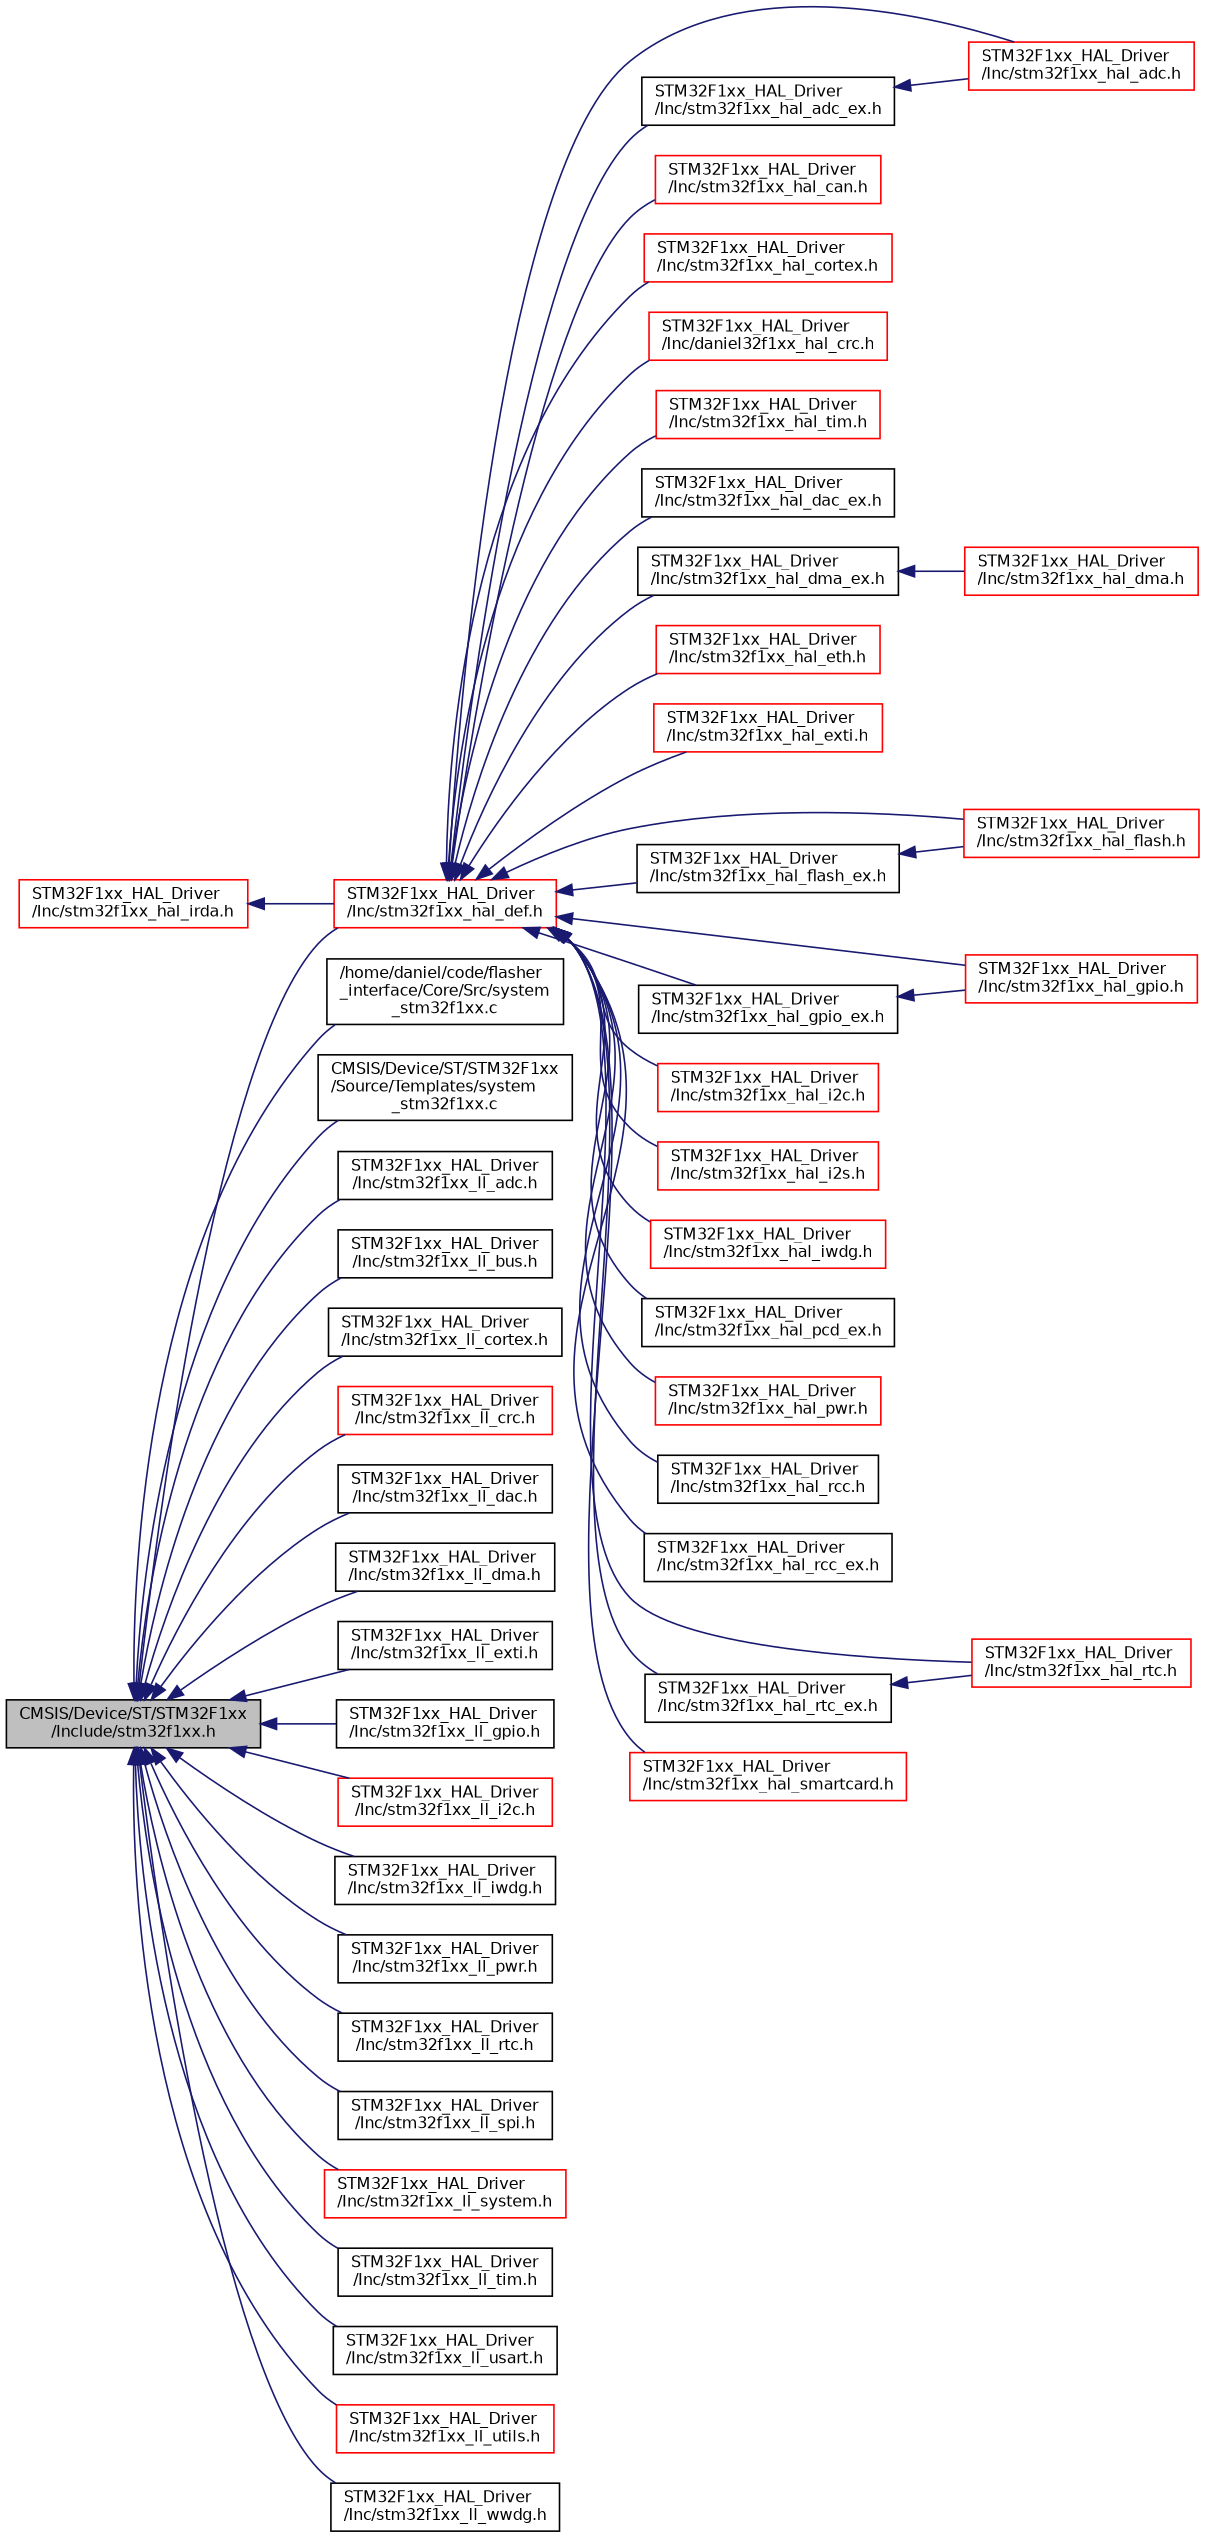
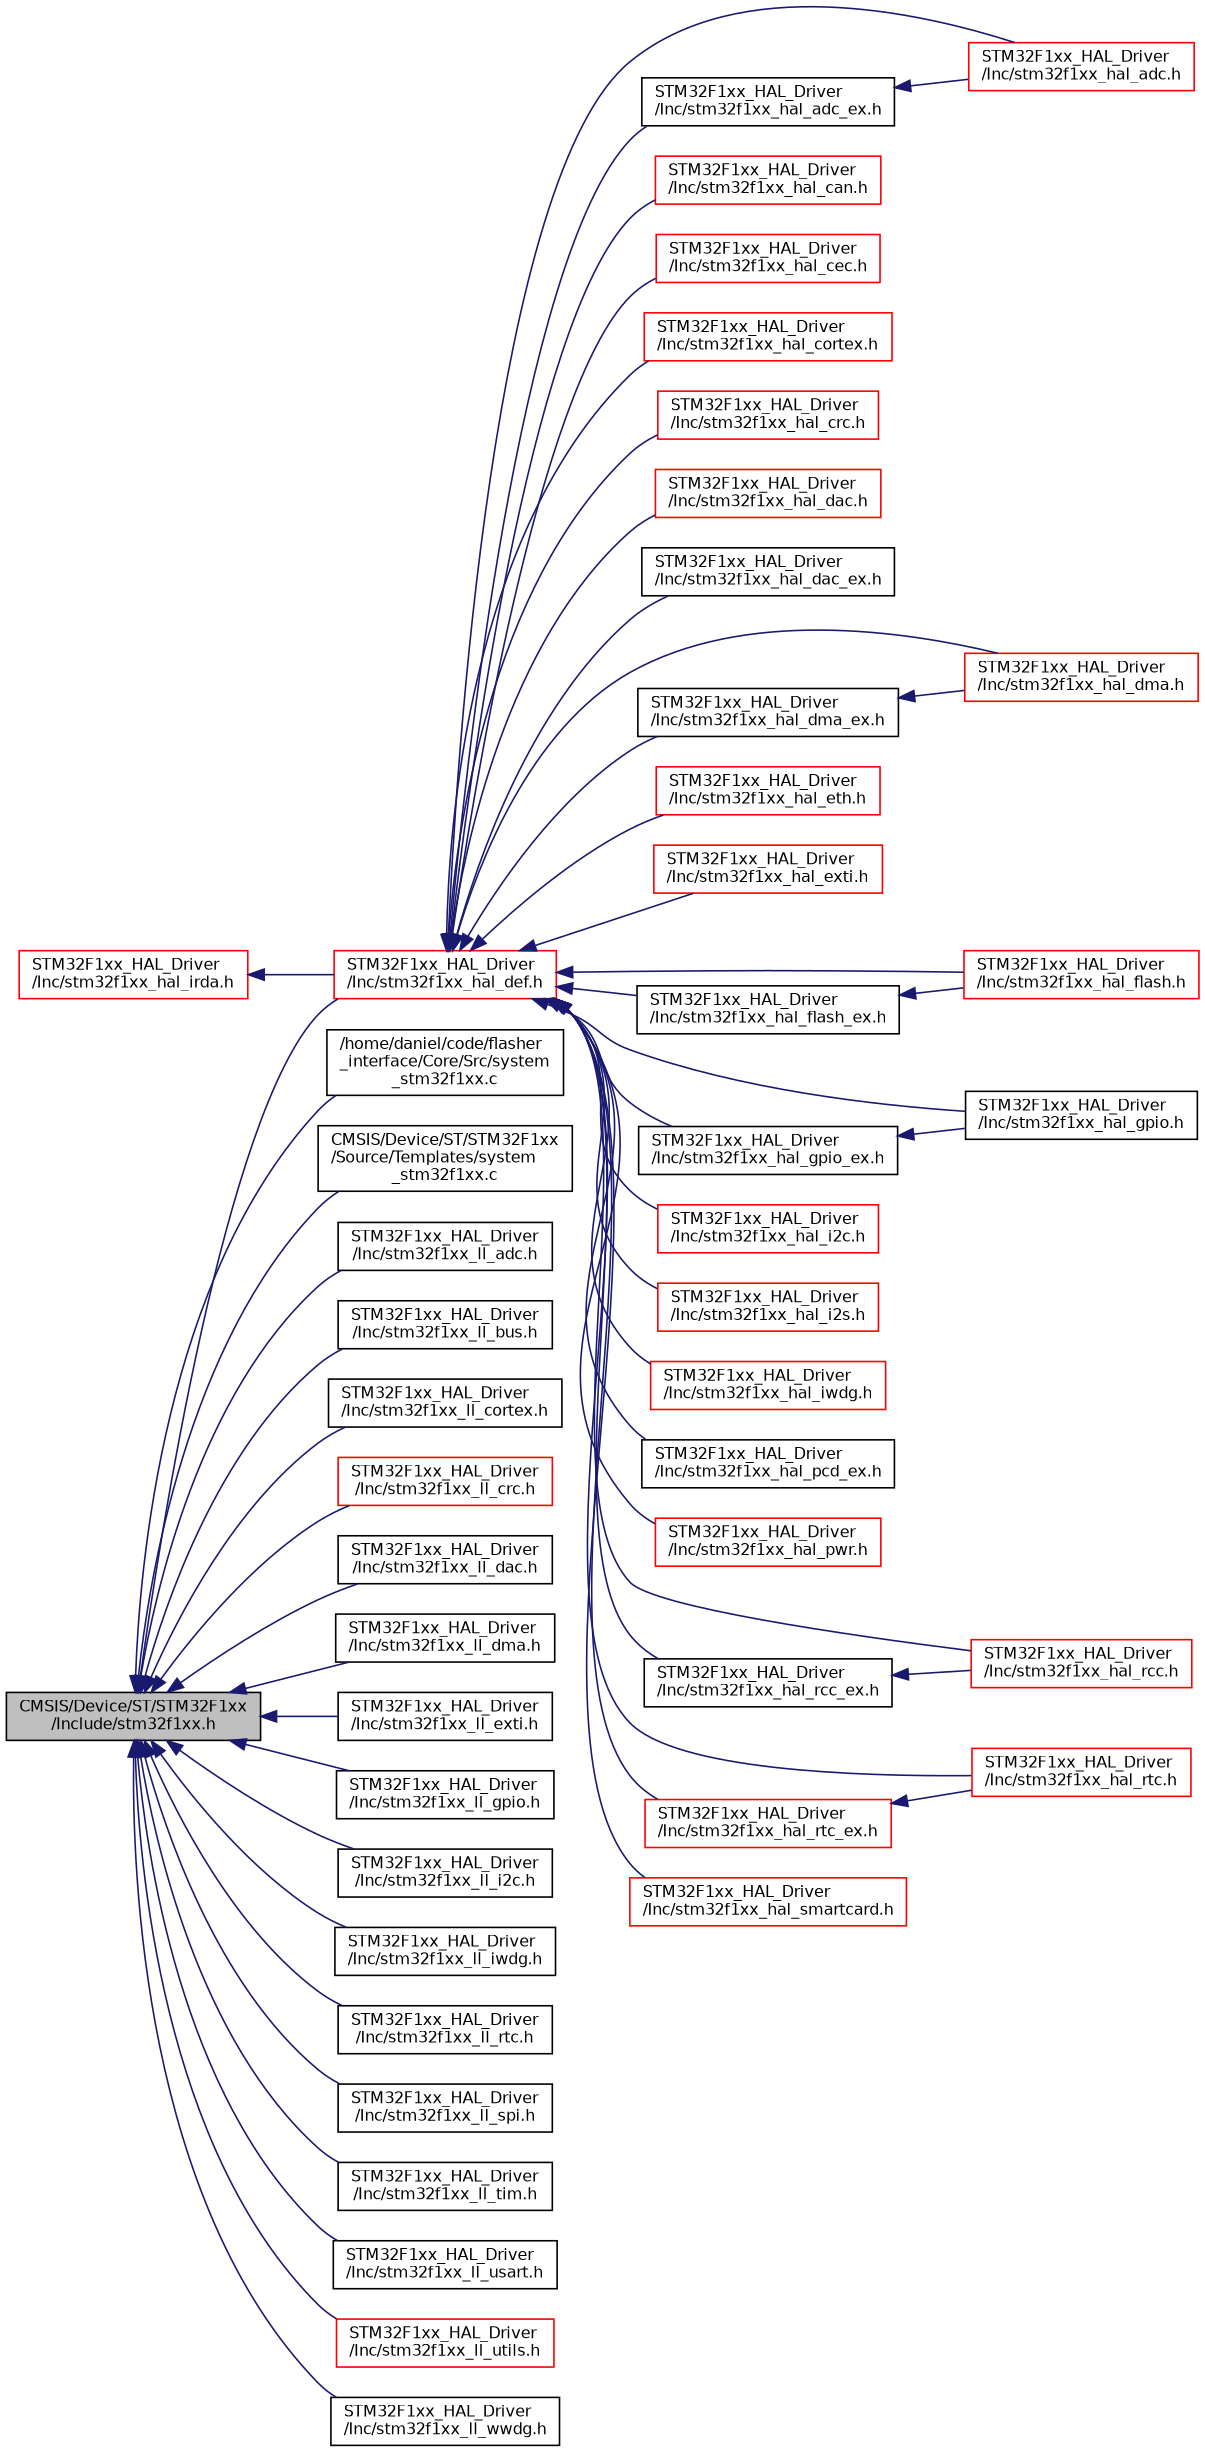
node "STM32F1xx_HAL_Driver /Inc/stm32f1xx_hal_cec.h": added
node "STM32F1xx_HAL_Driver /Inc/daniel32f1xx_hal_crc.h": label "STM32F1xx_HAL_Driver /Inc/daniel32f1xx_hal_crc.h" -> "STM32F1xx_HAL_Driver /Inc/stm32f1xx_hal_crc.h"
node "STM32F1xx_HAL_Driver /Inc/stm32f1xx_hal_tim.h": label "STM32F1xx_HAL_Driver /Inc/stm32f1xx_hal_tim.h" -> "STM32F1xx_HAL_Driver /Inc/stm32f1xx_hal_dac.h"
edge "STM32F1xx_HAL_Driver /Inc/stm32f1xx_hal_dma.h" -> "STM32F1xx_HAL_Driver /Inc/stm32f1xx_hal_def.h": added
node "STM32F1xx_HAL_Driver /Inc/stm32f1xx_hal_gpio.h": color red -> black
node "STM32F1xx_HAL_Driver /Inc/stm32f1xx_hal_rcc.h": color black -> red
edge "STM32F1xx_HAL_Driver /Inc/stm32f1xx_hal_rcc.h" -> "STM32F1xx_HAL_Driver /Inc/stm32f1xx_hal_rcc_ex.h": added
node "STM32F1xx_HAL_Driver /Inc/stm32f1xx_hal_rtc_ex.h": color black -> red
node "STM32F1xx_HAL_Driver /Inc/stm32f1xx_ll_i2c.h": color red -> black
node "STM32F1xx_HAL_Driver /Inc/stm32f1xx_ll_pwr.h": removed
node "STM32F1xx_HAL_Driver /Inc/stm32f1xx_ll_system.h": removed
